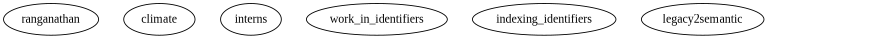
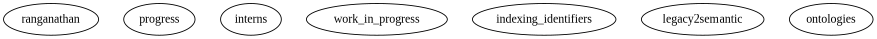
node "climate": label "climate" -> "progress"
node "work_in_identifiers": label "work_in_identifiers" -> "work_in_progress"
node "ontologies": added
